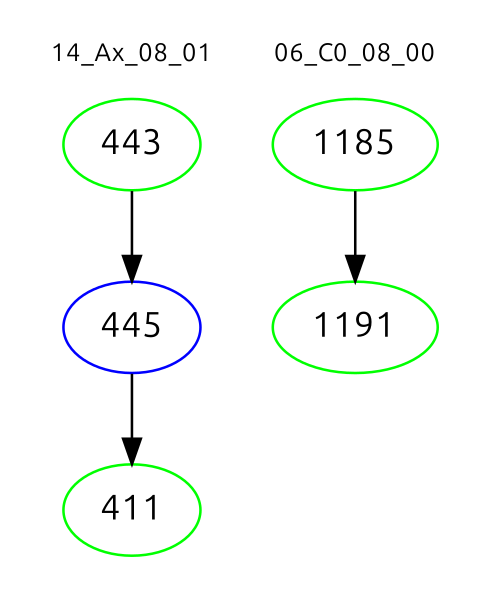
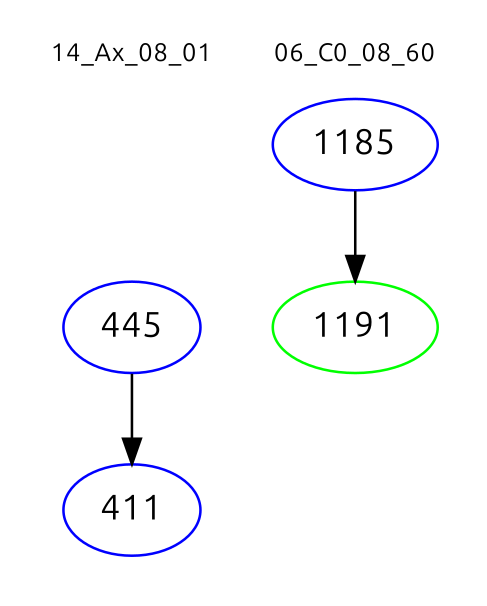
cluster "06_C0_08_00": label "06_C0_08_00" -> "06_C0_08_60"
node "443": removed
node "1185": color green -> blue
node "411": color green -> blue
